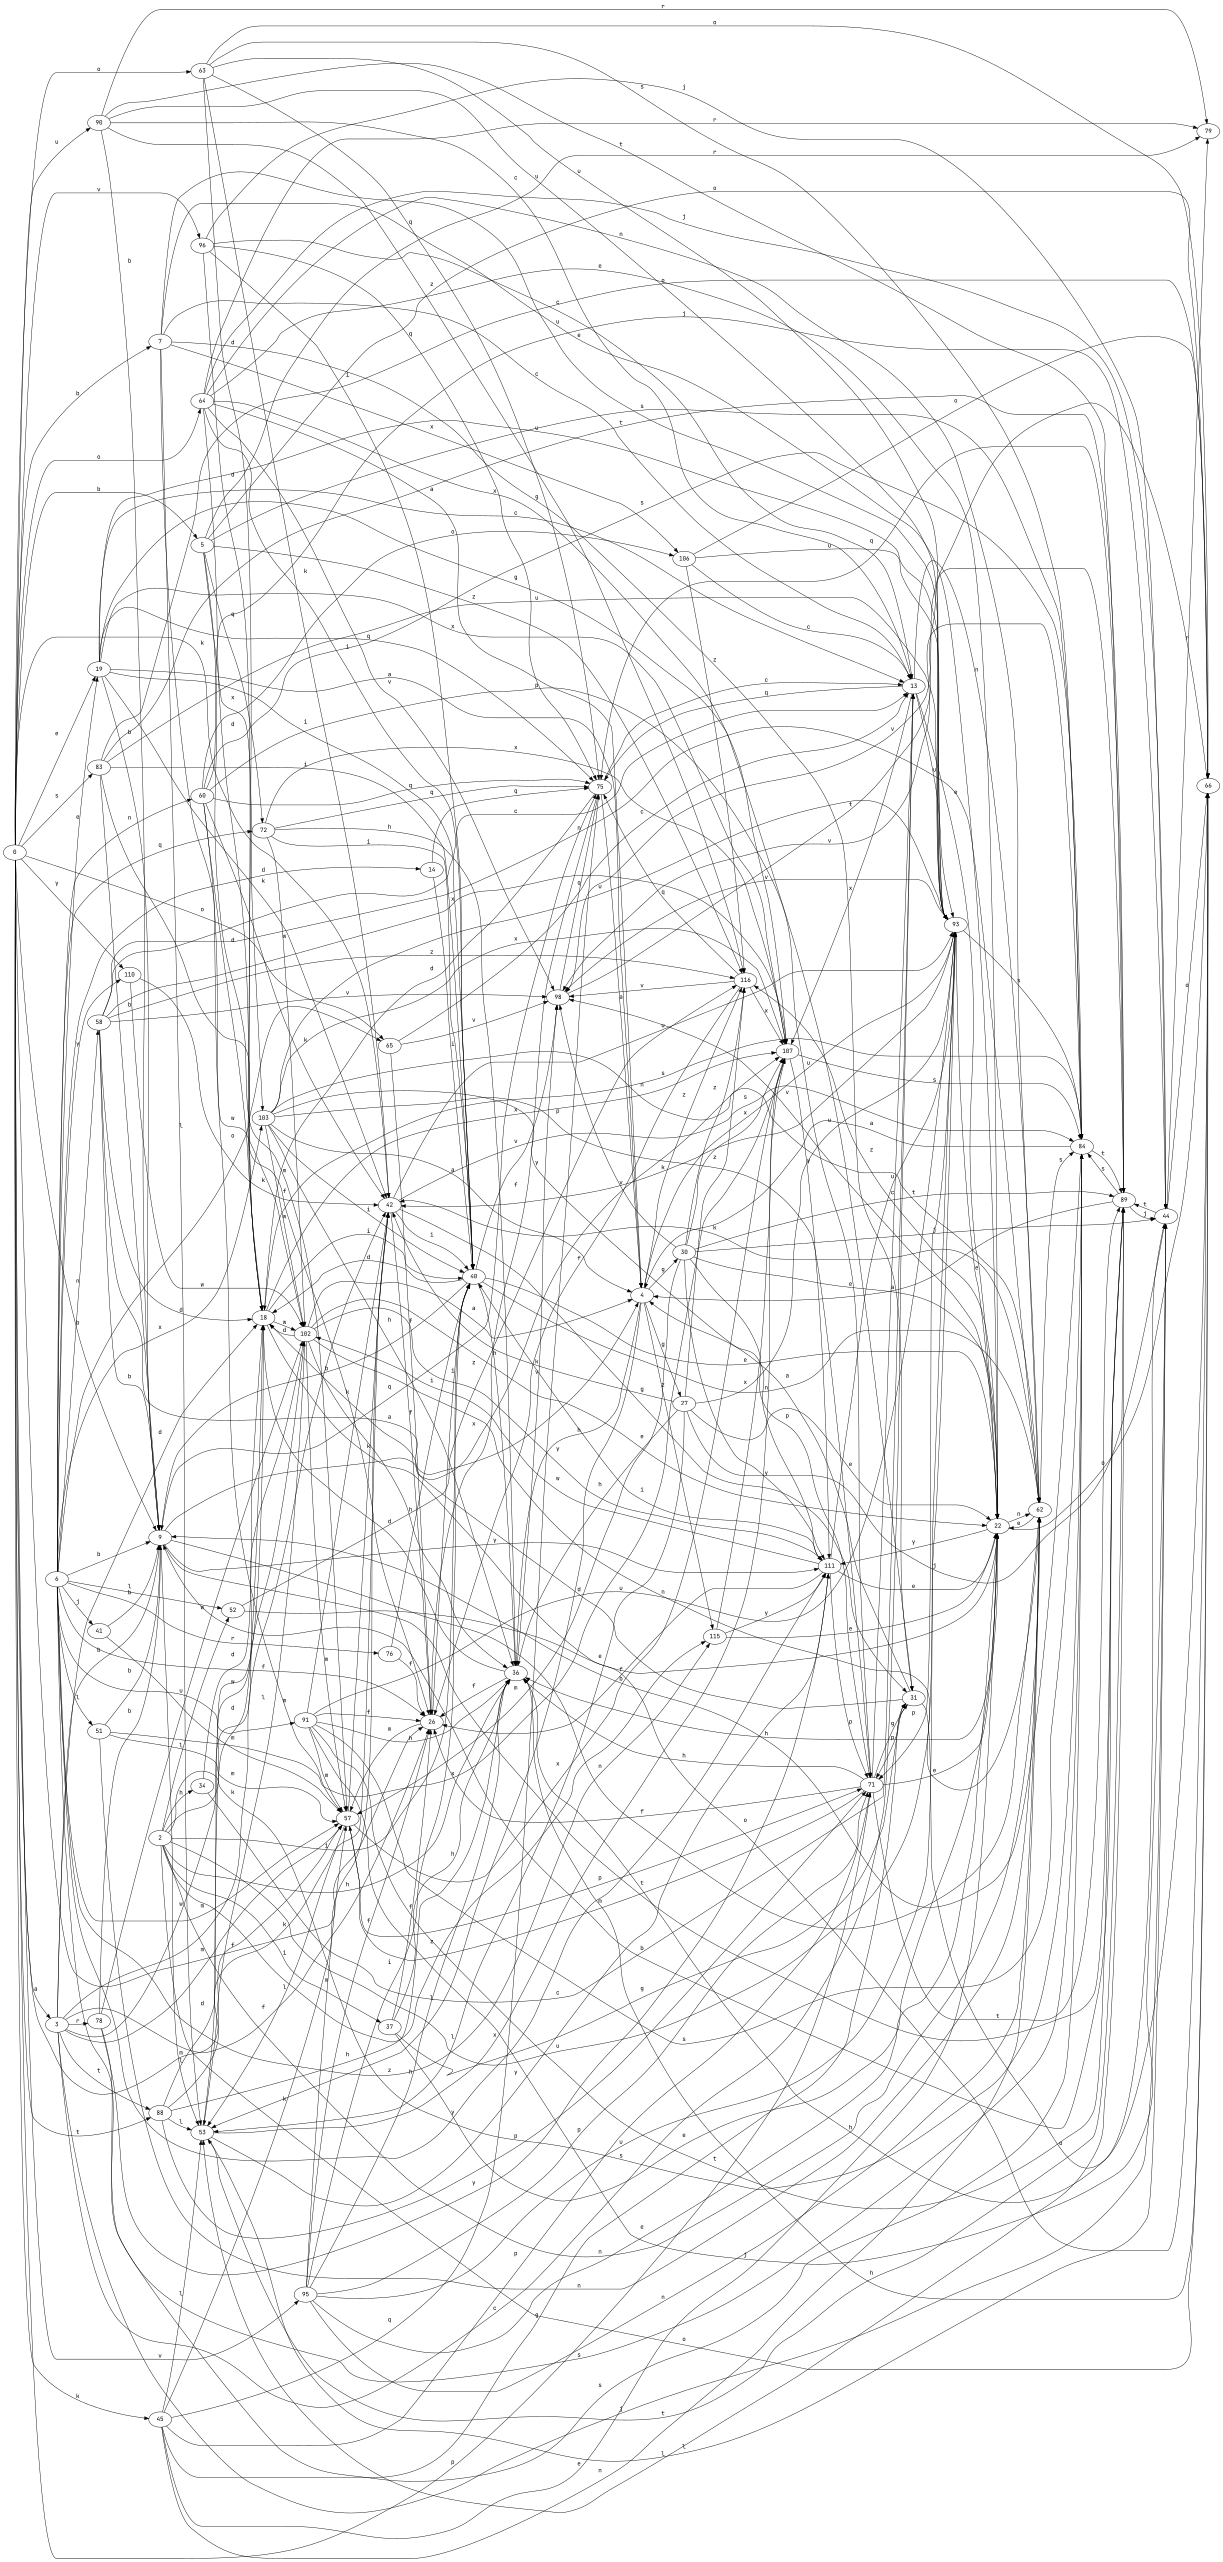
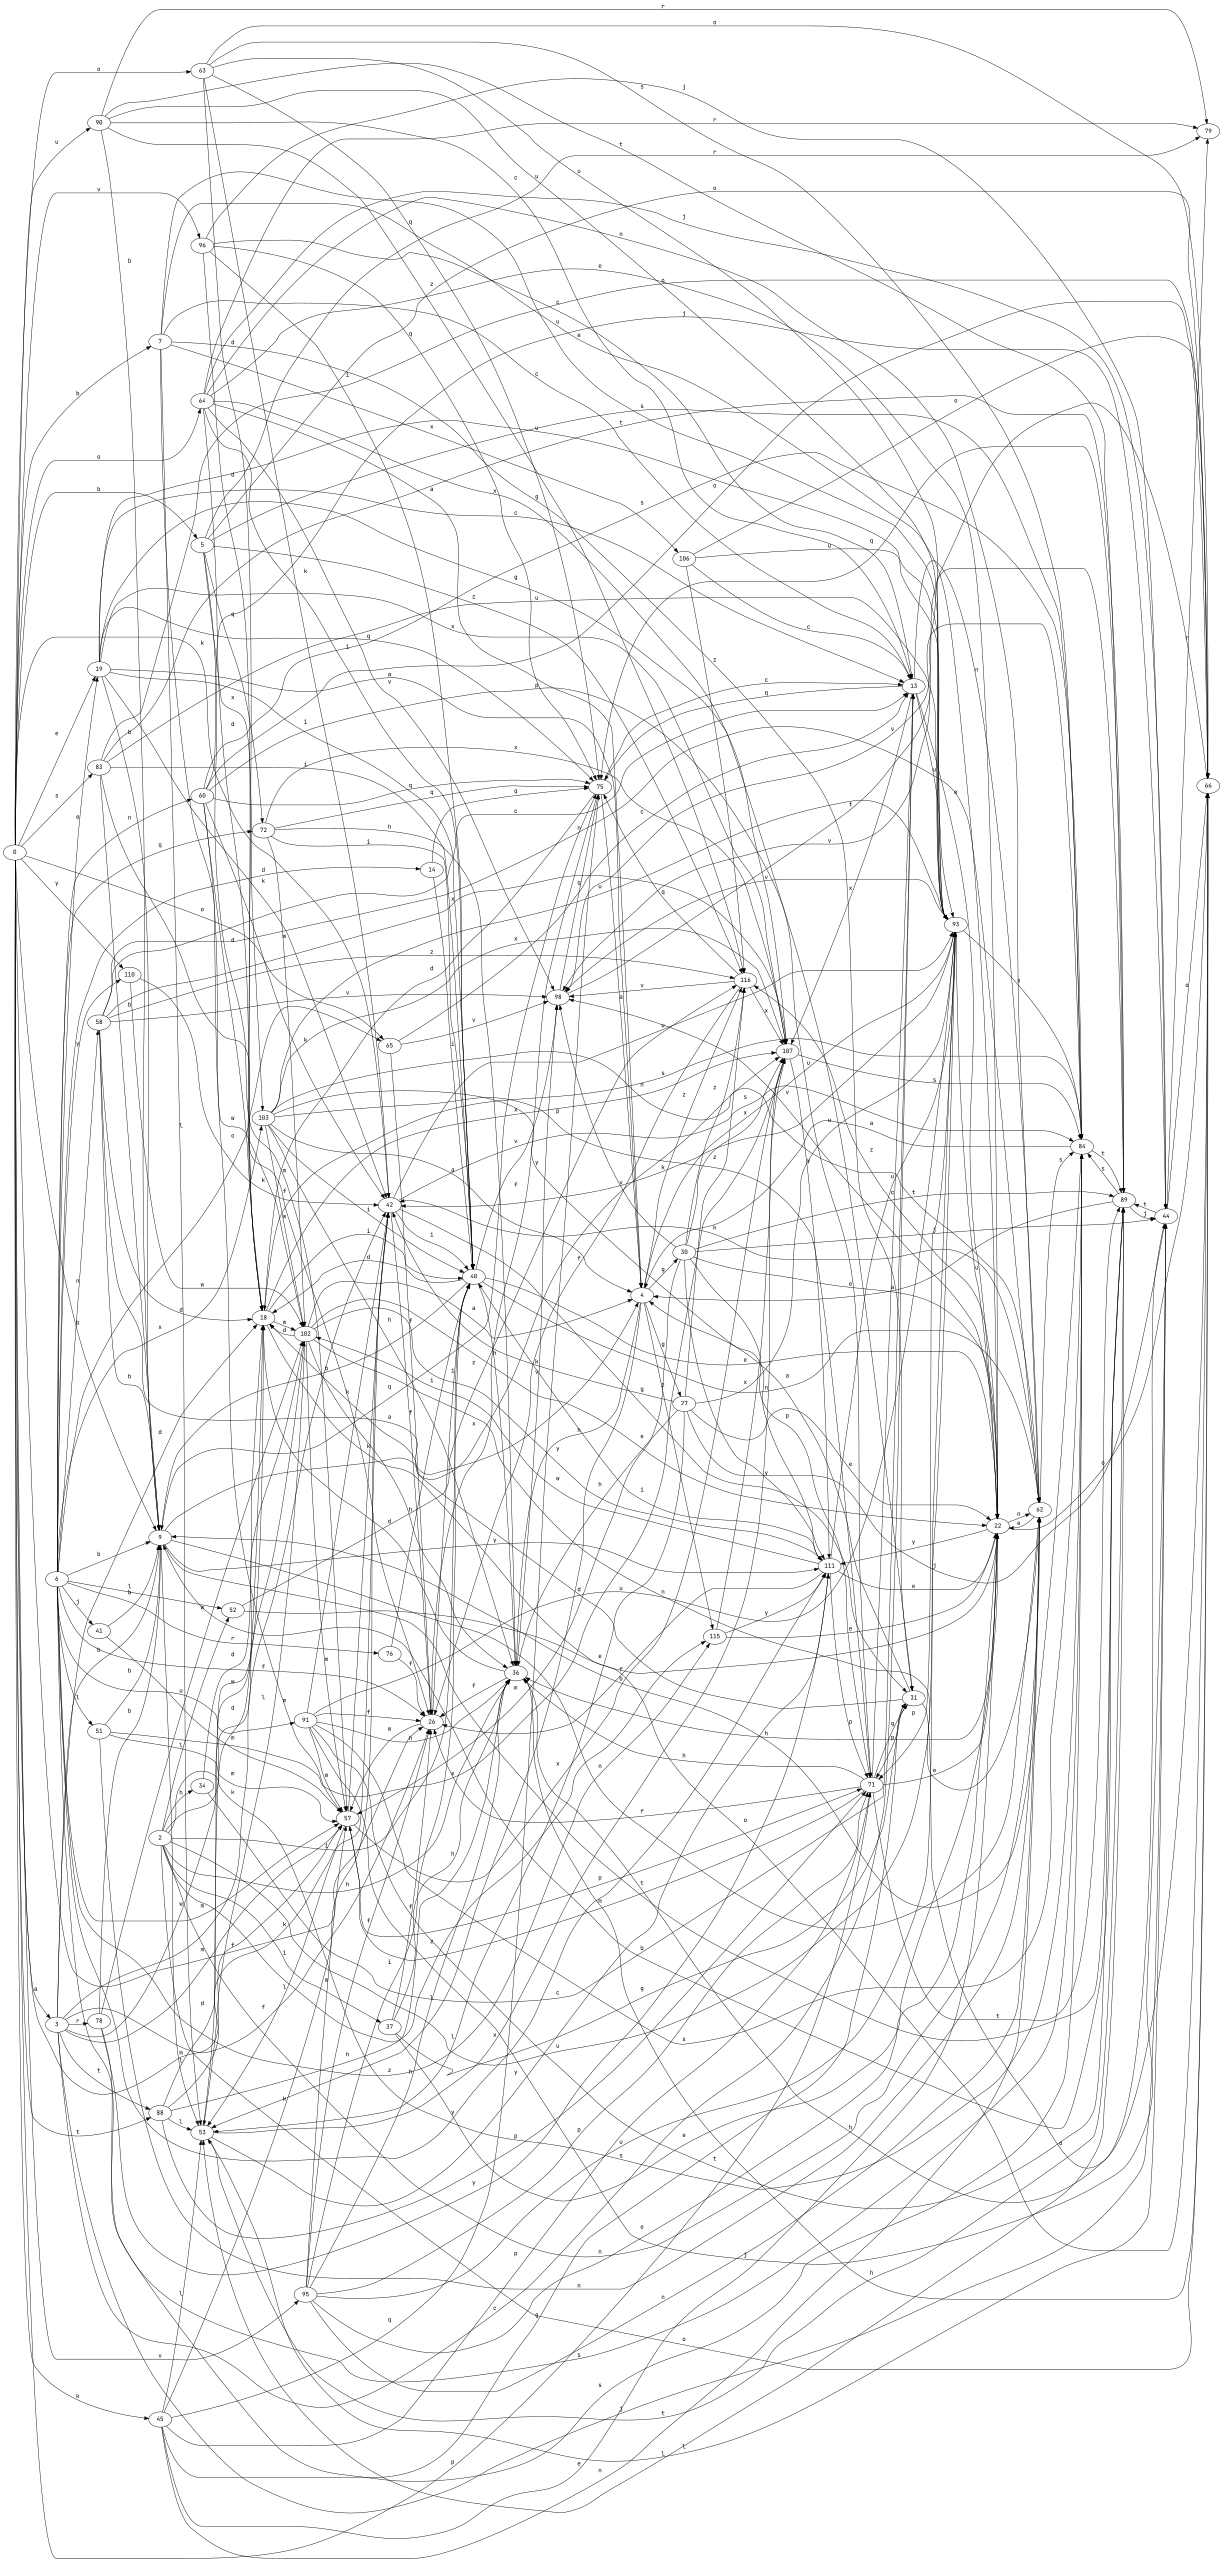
edge "60" -> "106": now "60" -> "66"
edge "93" -> "22": label "e" -> "u"
